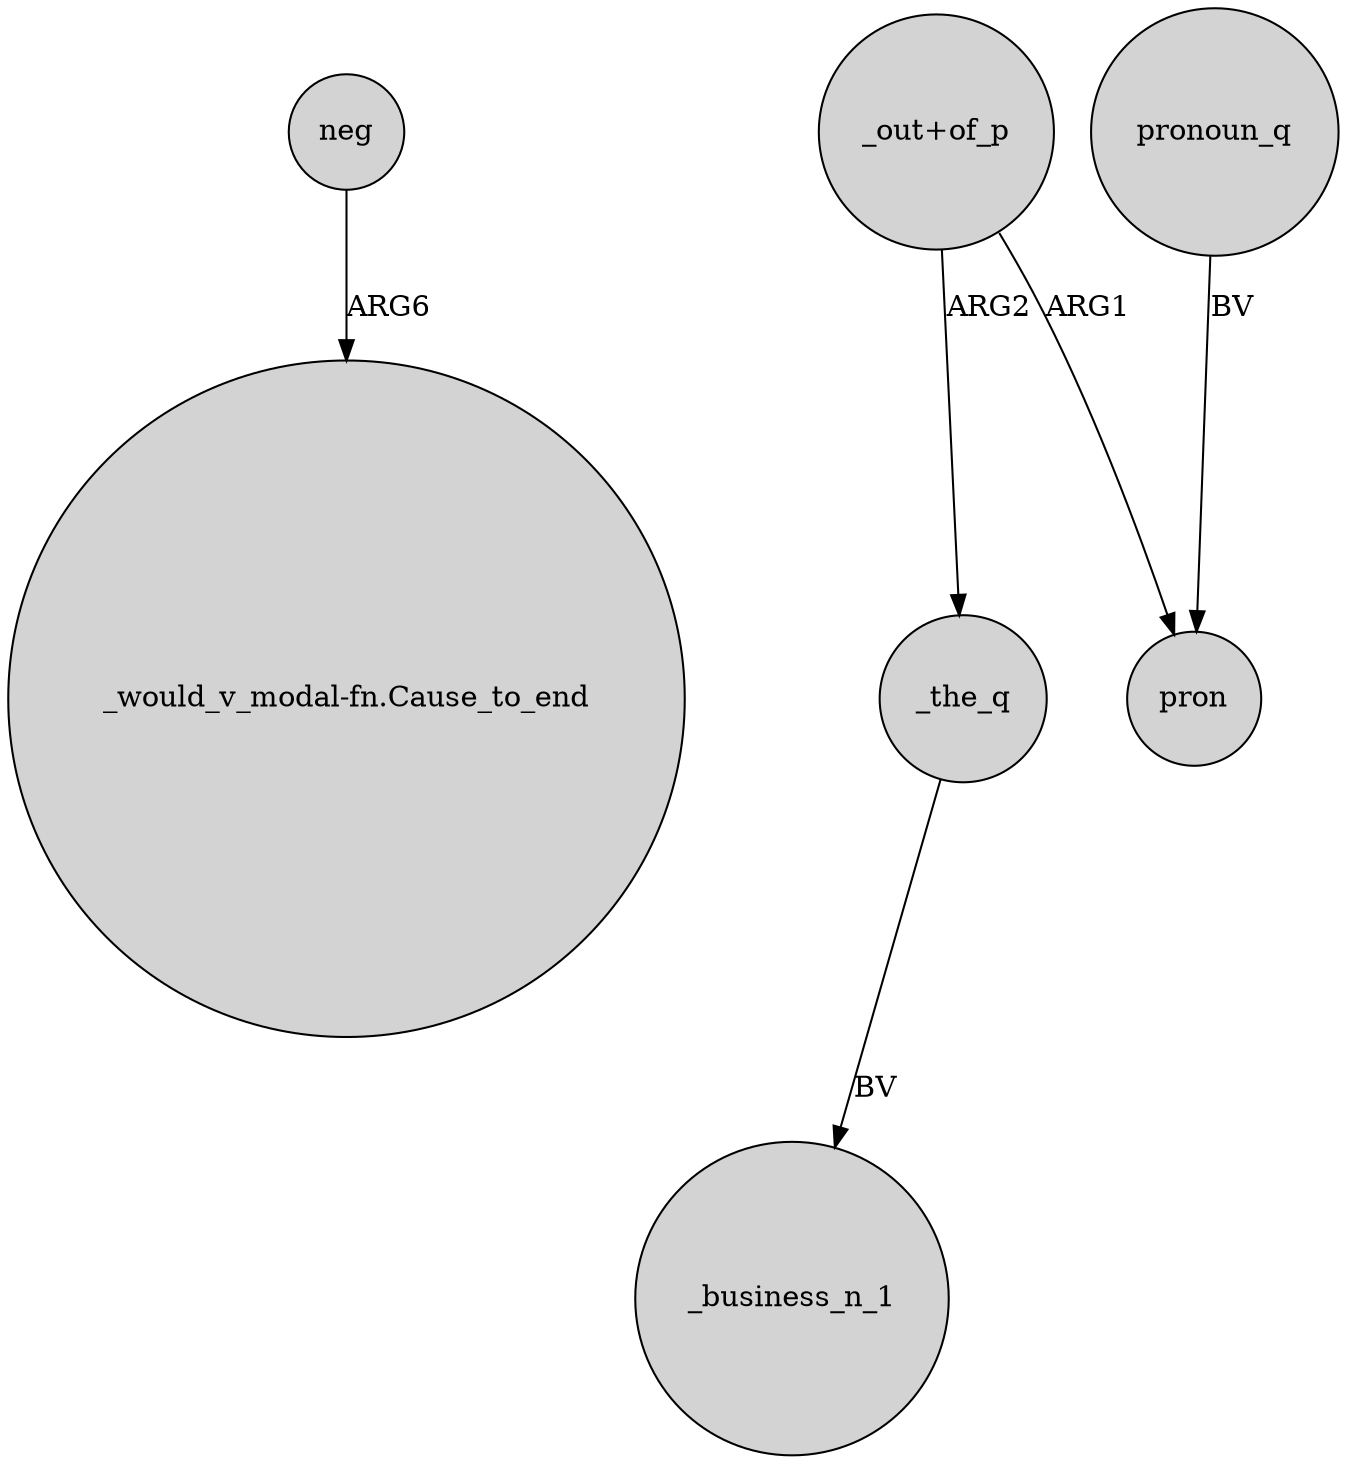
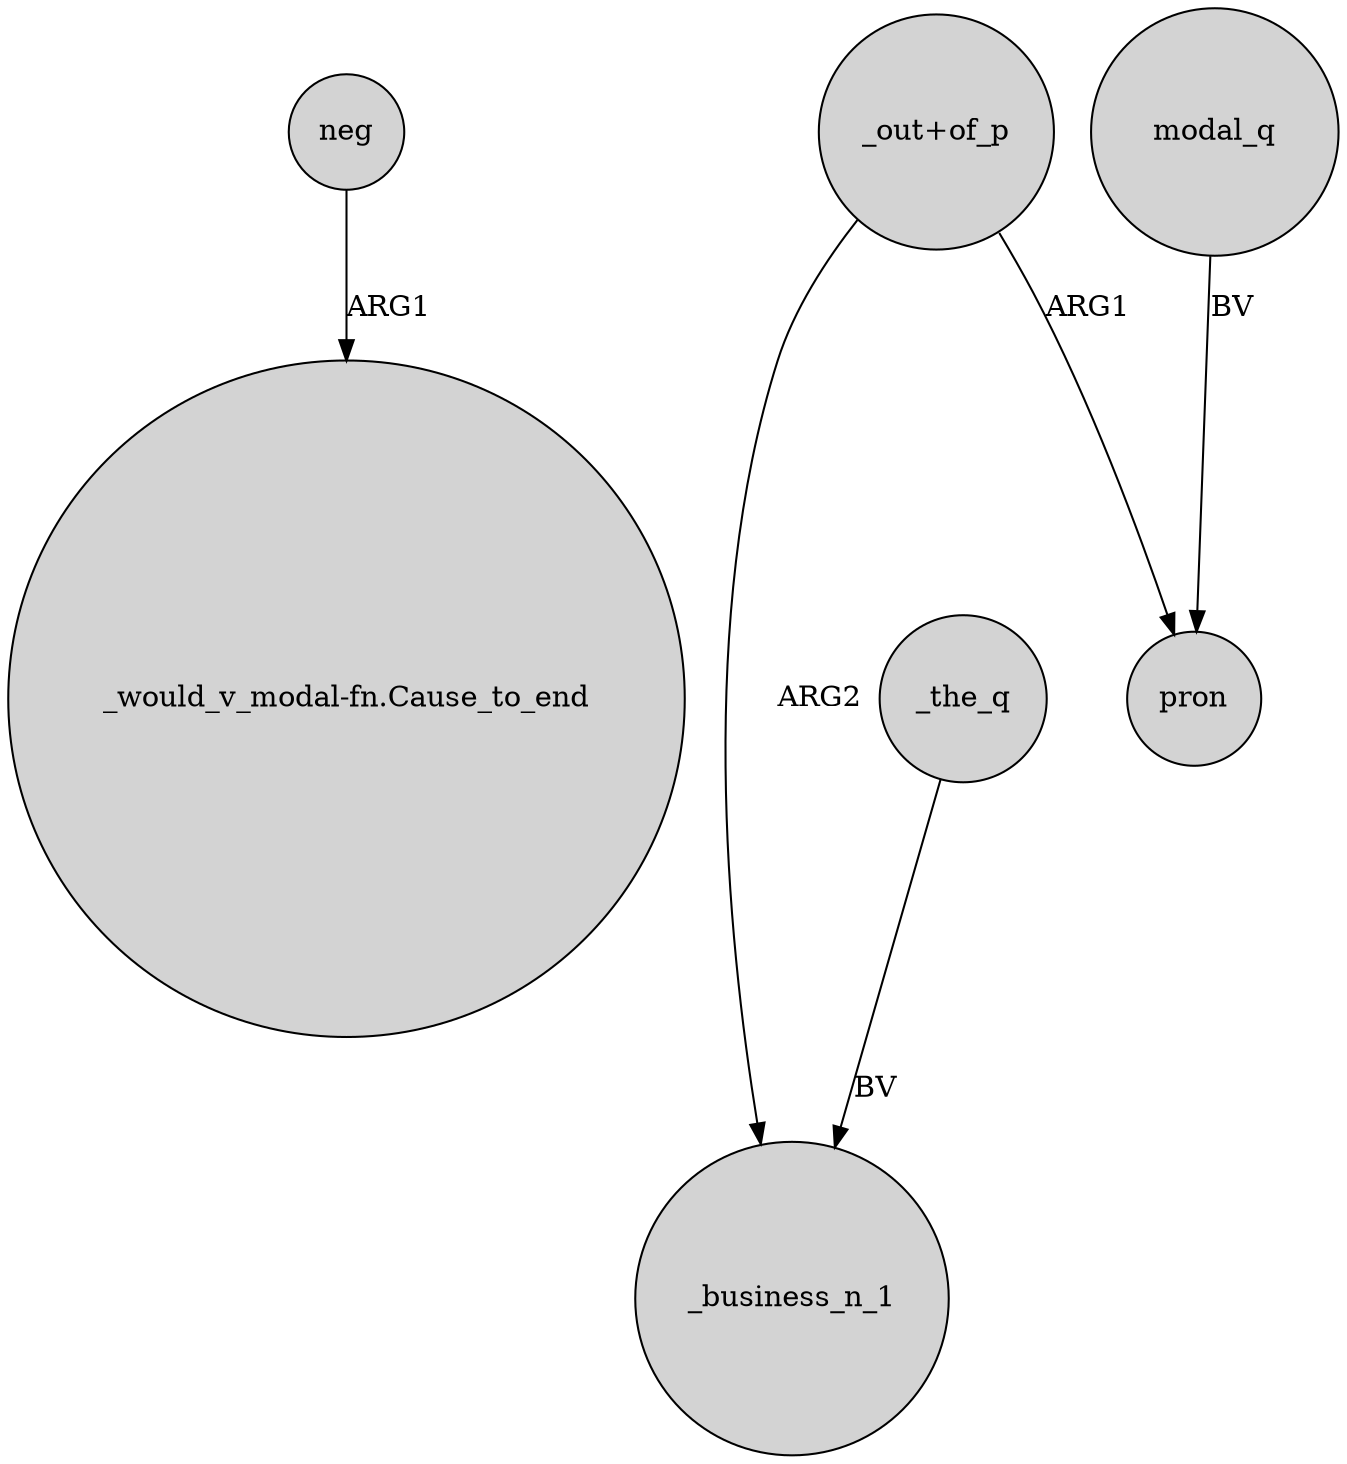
node "pronoun_q": label "pronoun_q" -> "modal_q"
edge "neg" -> "_would_v_modal-fn.Cause_to_end": label "ARG6" -> "ARG1"
edge "_out+of_p" -> "_the_q": now "_out+of_p" -> "_business_n_1"
